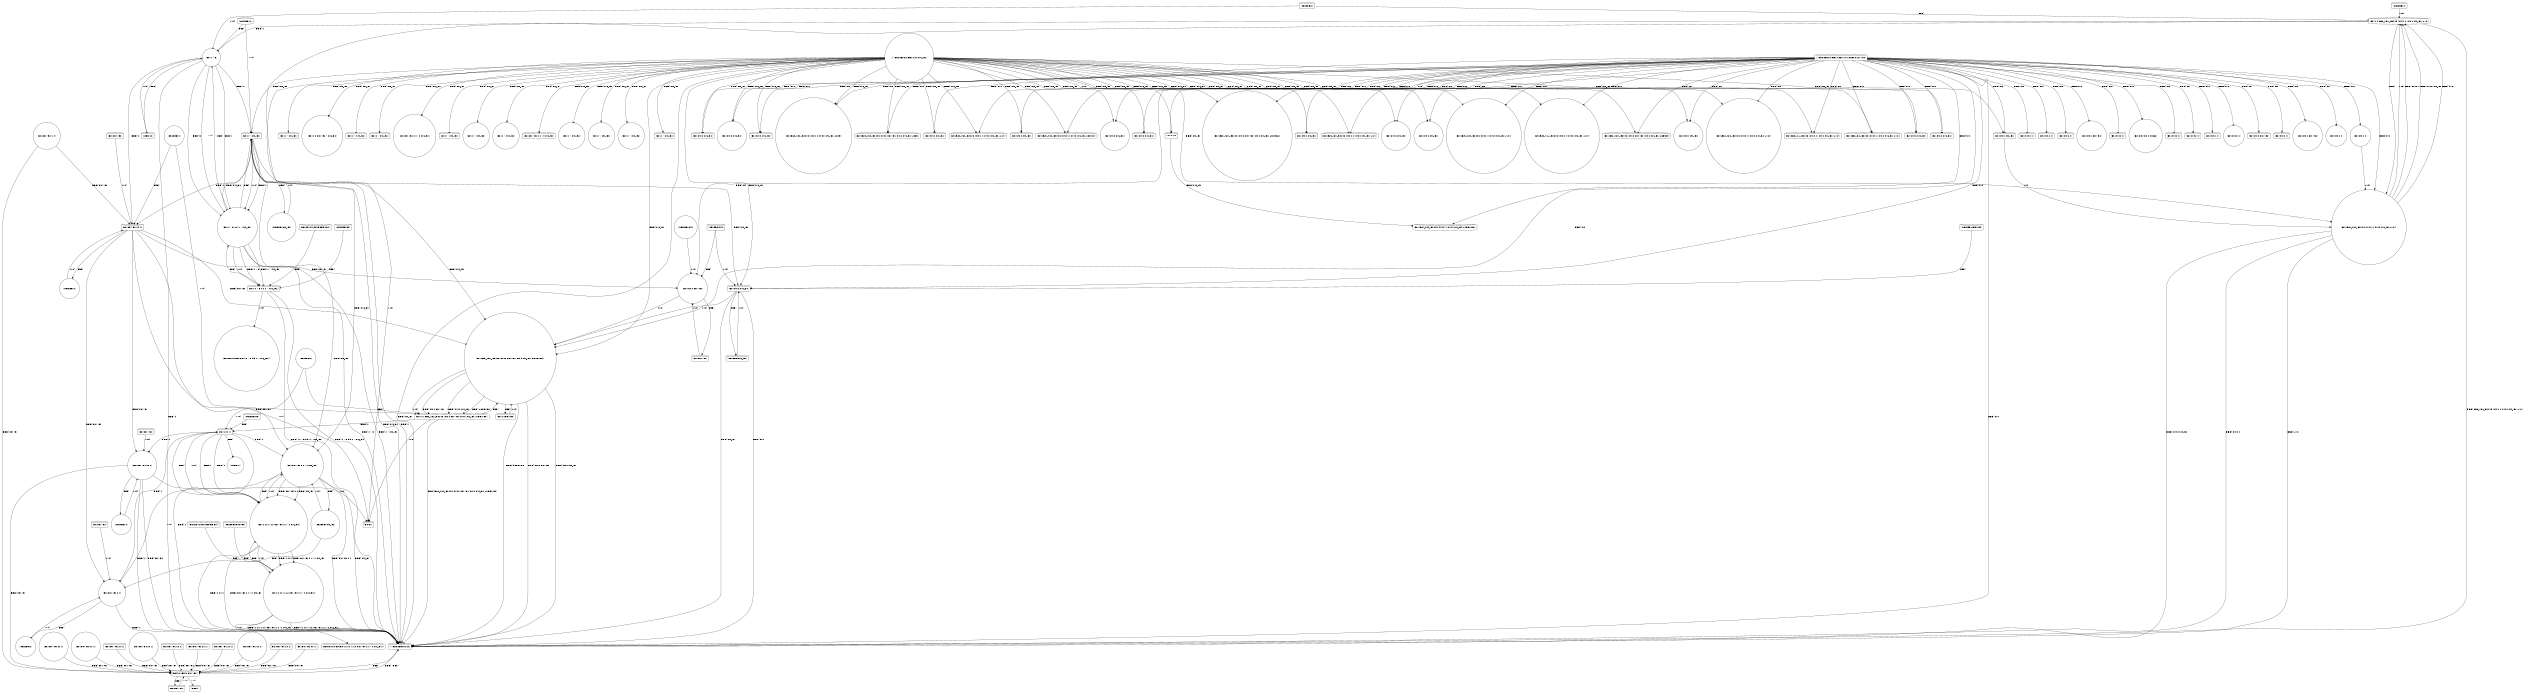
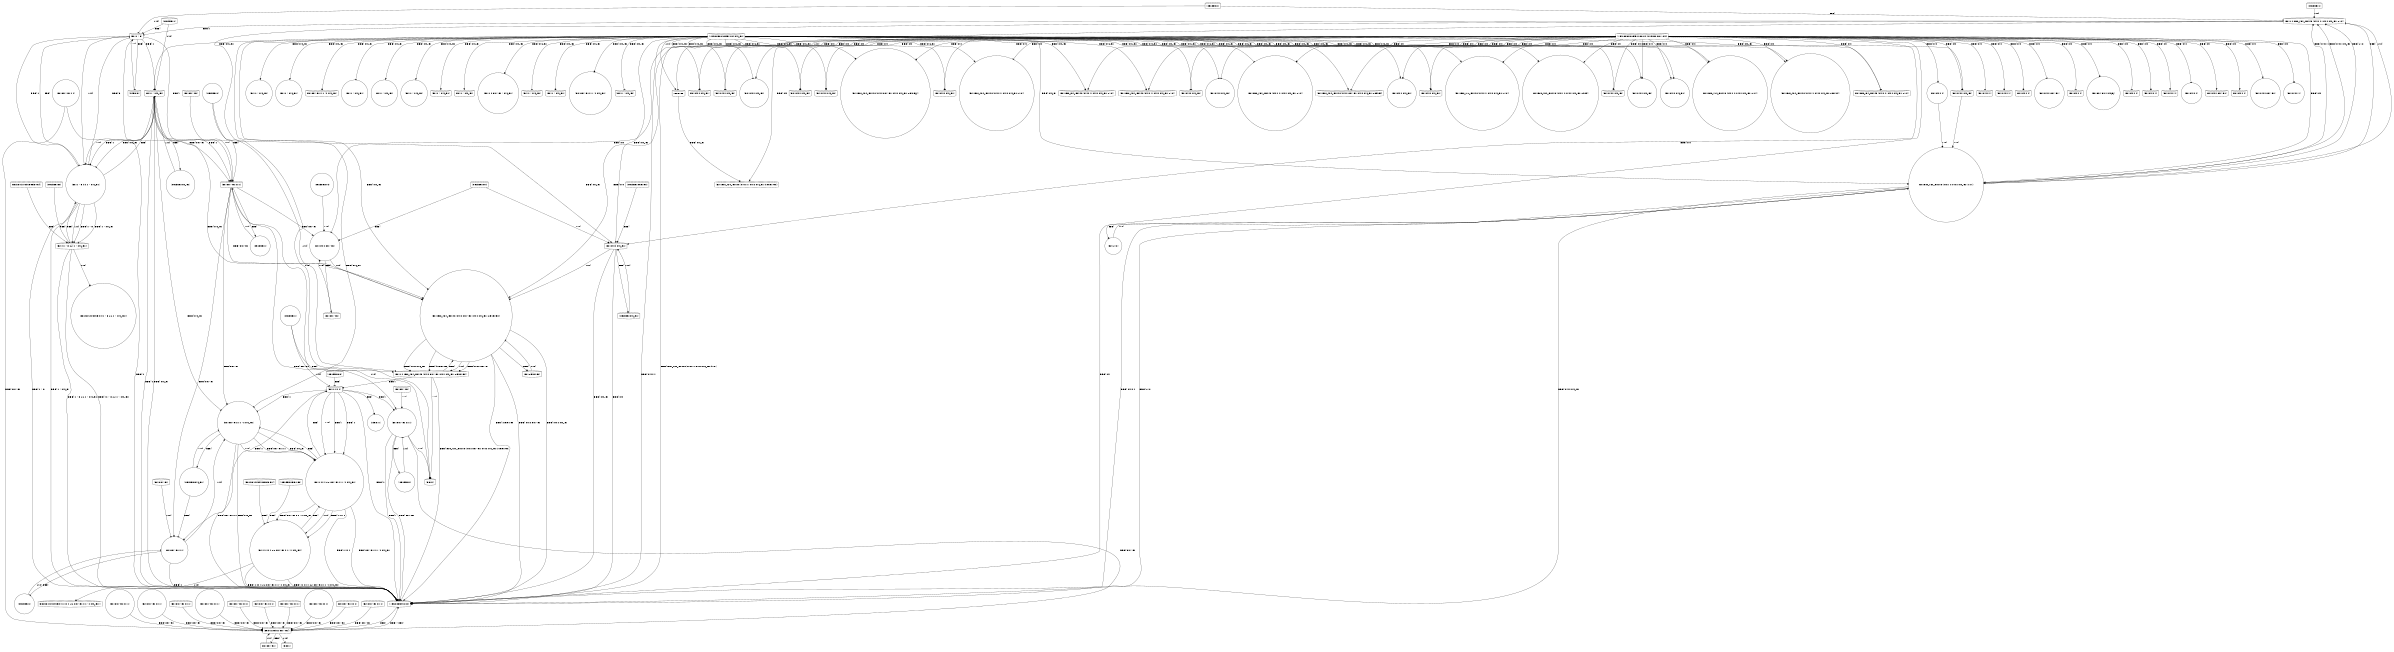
node "(Call,n > 0)": shape circle -> cylinder
node "(MethodParameterIn,int buf_len)": shape circle -> cylinder
node "(Call,read_u32_leb128 (buf + op->len, buf + buf_len, &def))": removed
node "(Call,read_u32_leb128 (buf + 1, buf + buf_len, &count))": shape cylinder -> circle
node "(Call,read_i64_leb128 (buf + 1, buf + buf_len, &val))": shape cylinder -> circle
node "(Call,&val)": added
edge "(MethodParameterIn,int buf_len)" -> "(MethodReturn,int)": label "DDG: buf_len" -> "DDG: buf + 1"
